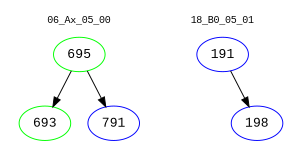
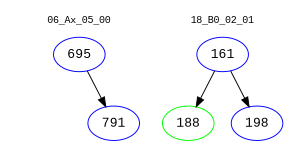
cluster "18_B0_05_01": label "18_B0_05_01" -> "18_B0_02_01"
node "695": color green -> blue
node "191": label "191" -> "161"
node "693": removed
node "188": added
